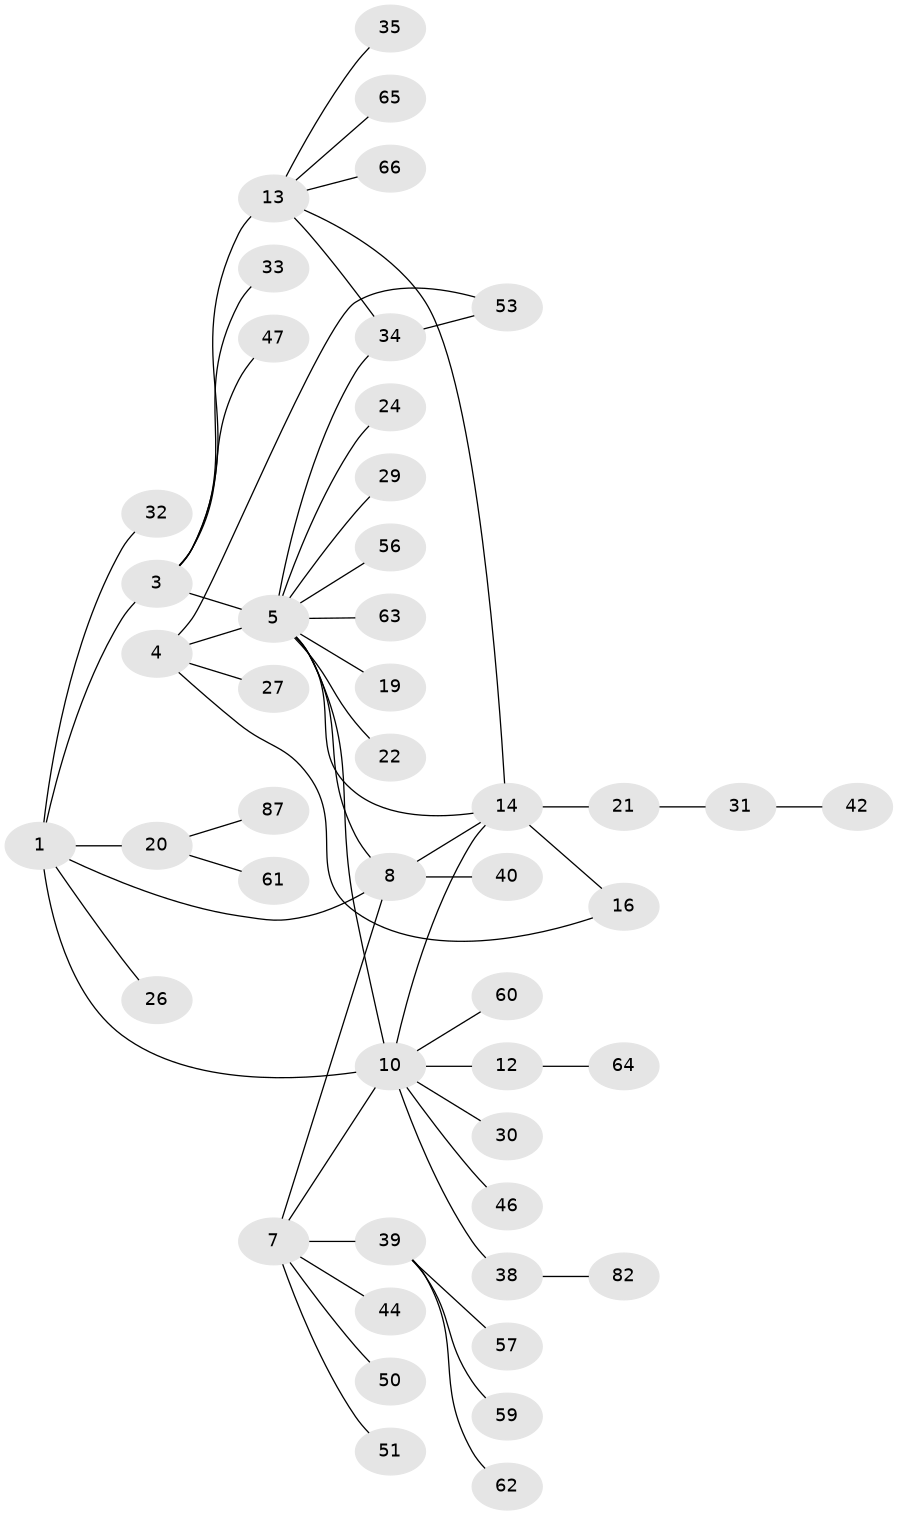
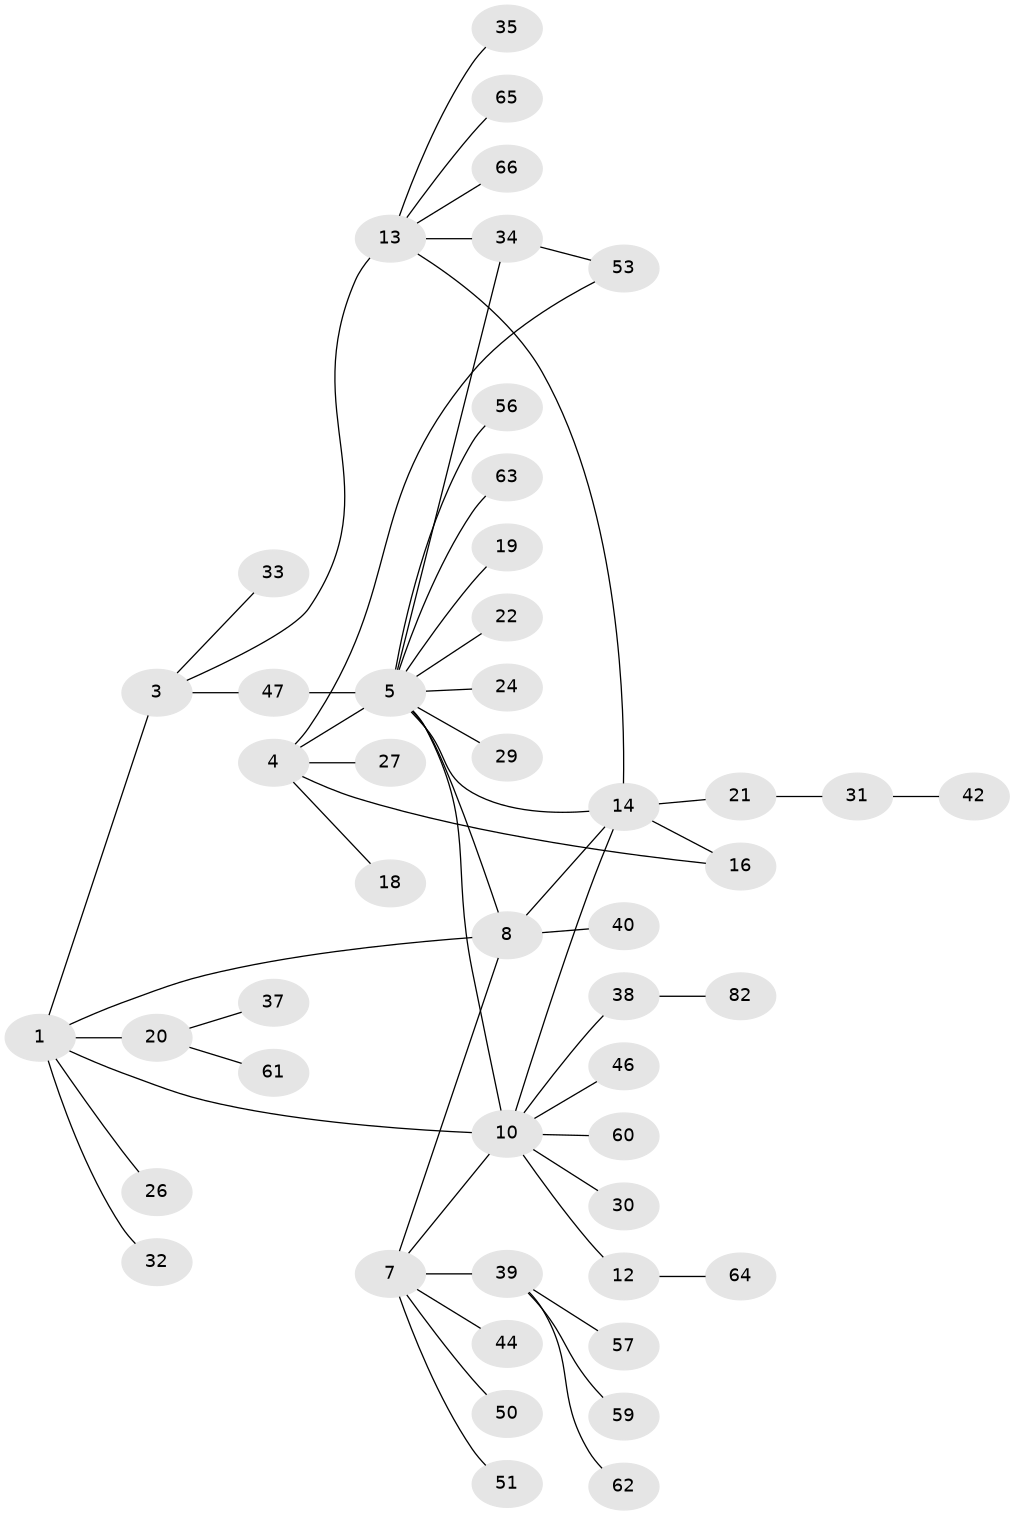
edge "3" -- "5": now "47" -- "5"
node "87": label "87" -> "37"
node "18": added
